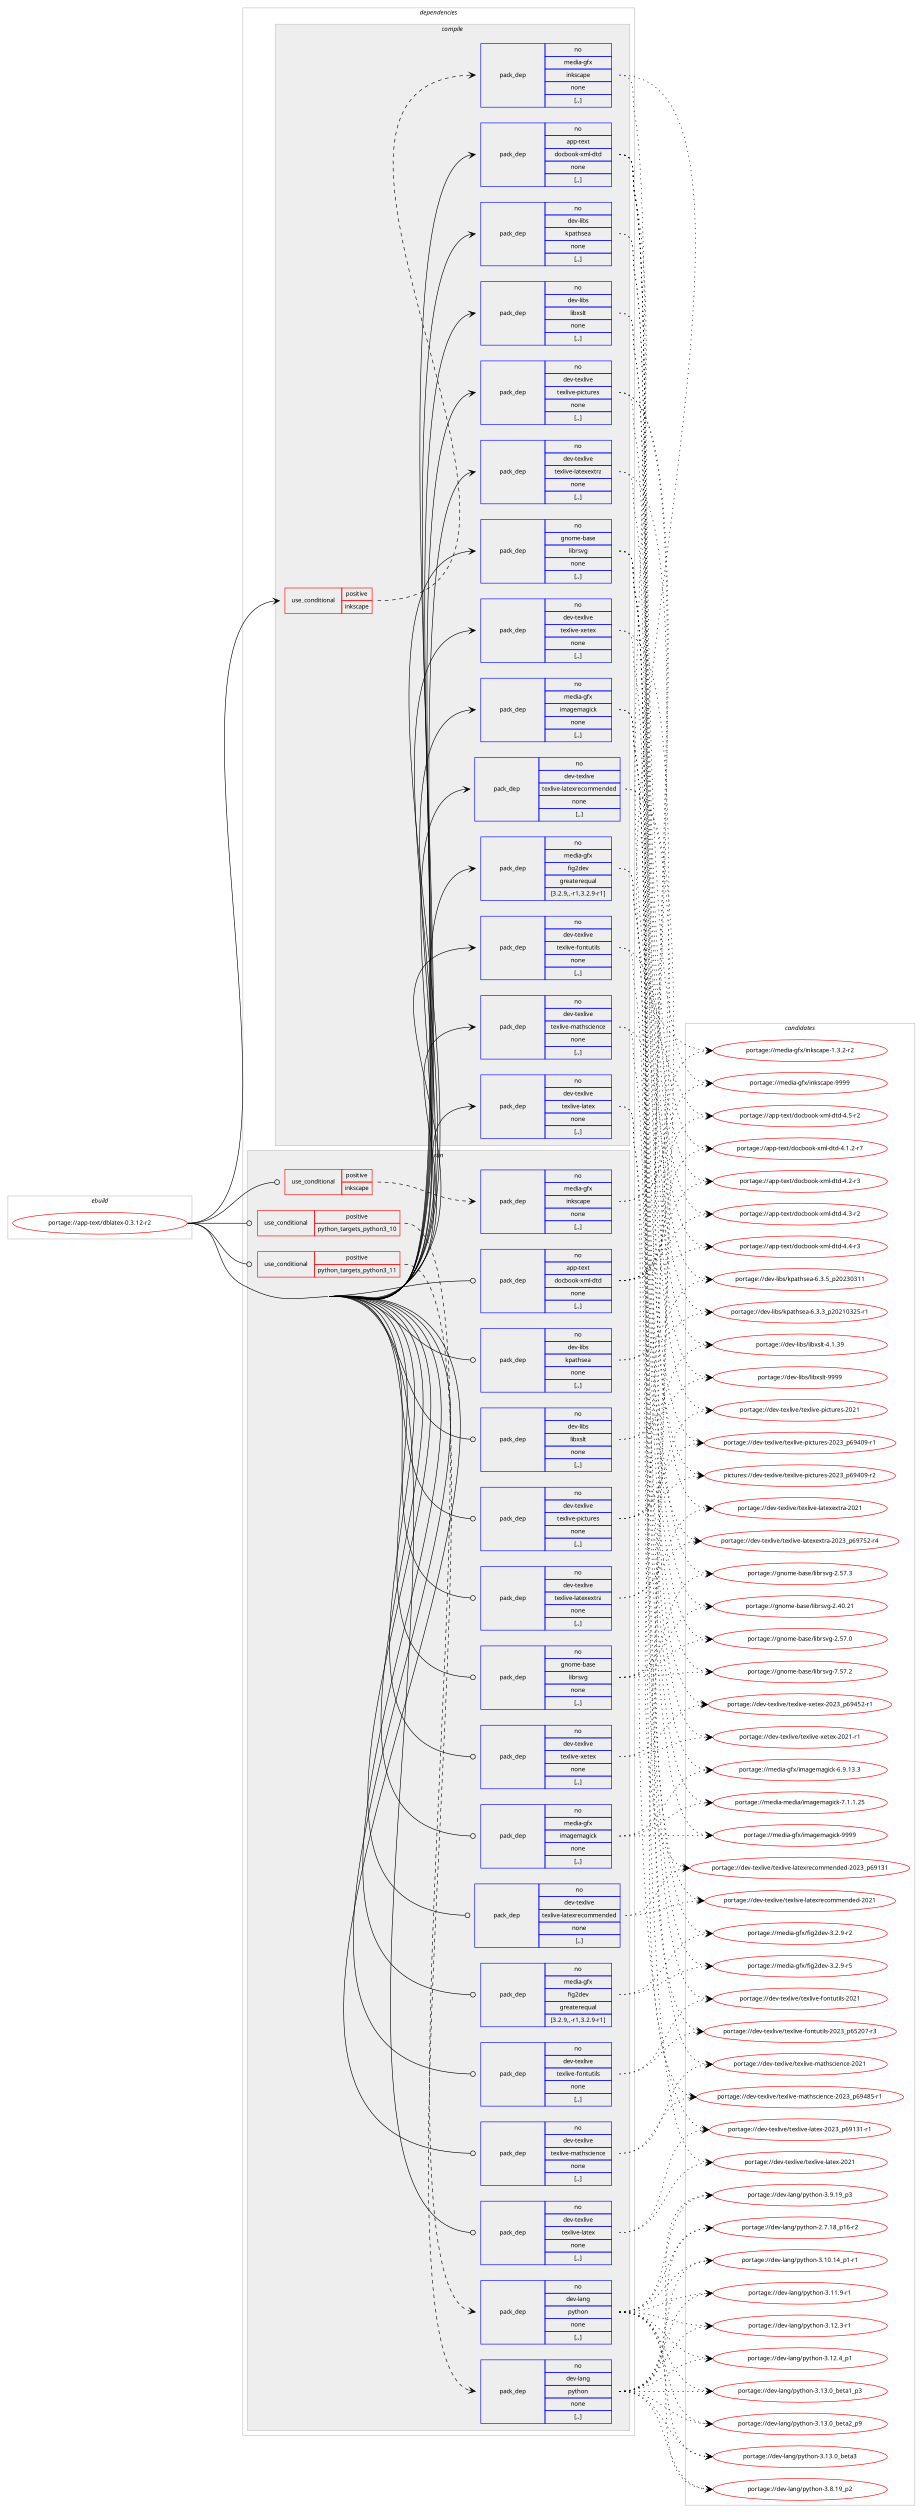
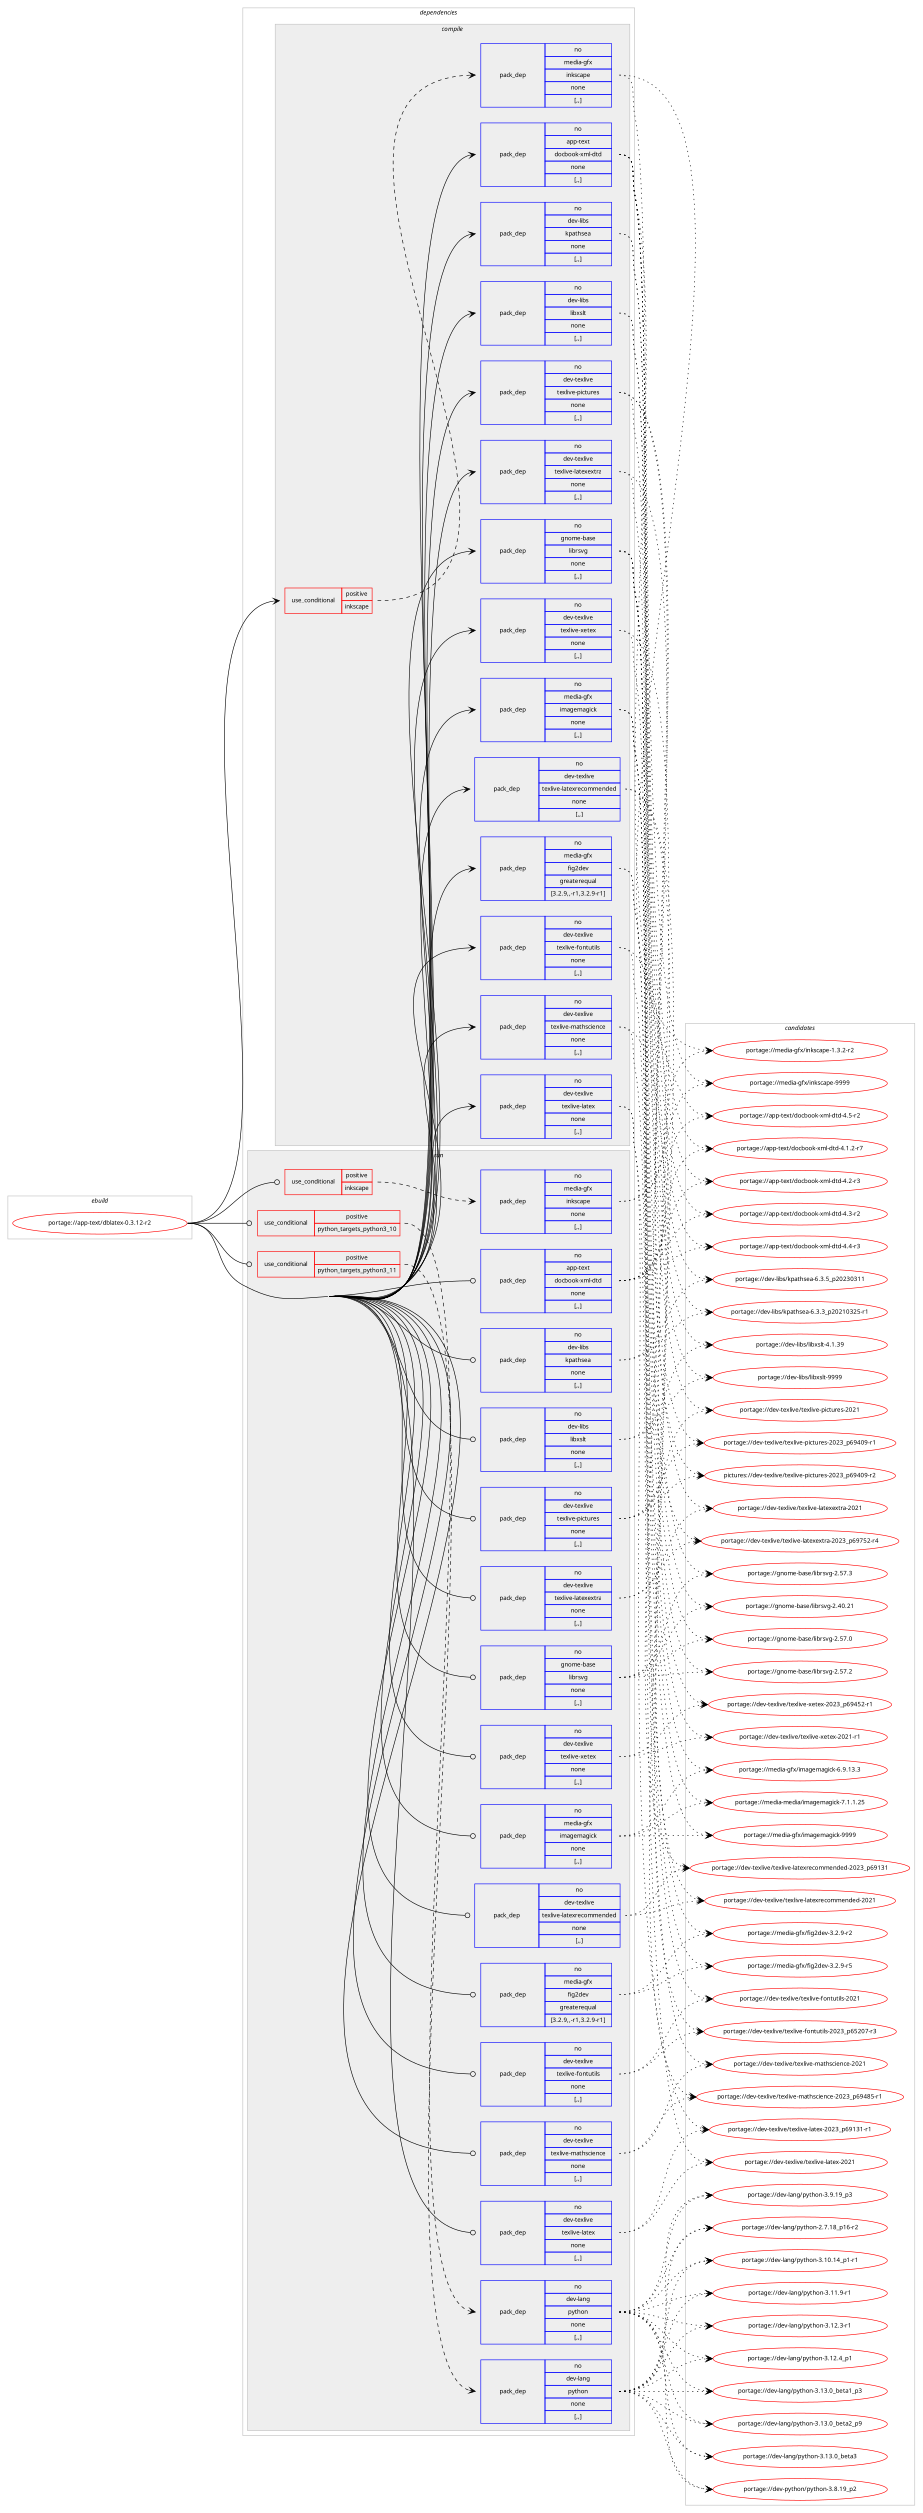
node "portage://gnome-base/librsvg-7.57.2": label "portage://gnome-base/librsvg-7.57.2" -> "portage://gnome-base/librsvg-2.57.2"
node "portage://dev-lang/python-3.8.19_p2": label "portage://dev-lang/python-3.8.19_p2" -> "portage://dev-python/python-3.8.19_p2"
